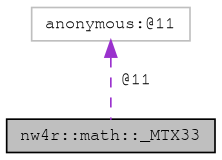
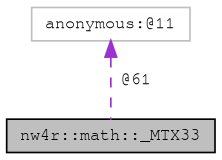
edge "nw4r::math::_MTX33" -> "anonymous:@11": label " @11" -> " @61"
